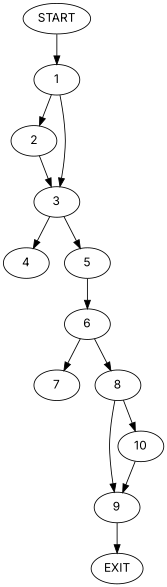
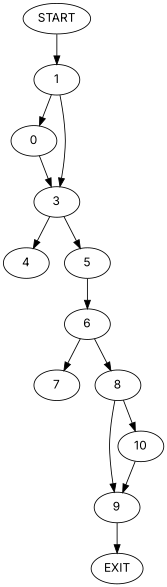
node "2": label "2" -> "0"
